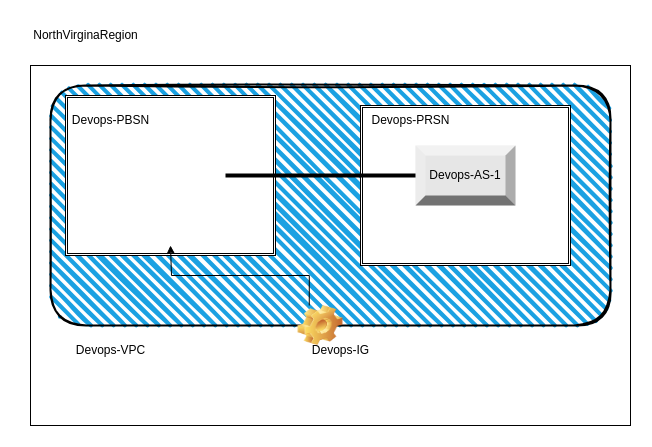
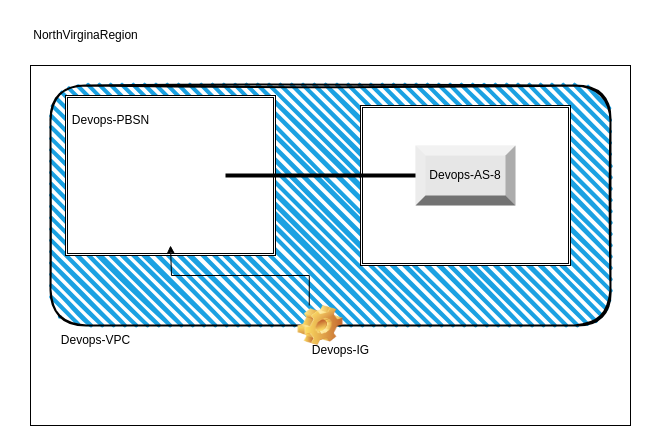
node "Devops-PRSN": removed
node "Devops-AS-1": label "Devops-AS-1" -> "Devops-AS-8"
node "Devops-VPC": moved (111, 351) -> (96, 341)
